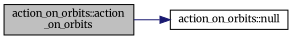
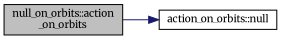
node "action_on_orbits::action _on_orbits": label "action_on_orbits::action _on_orbits" -> "null_on_orbits::action _on_orbits"
